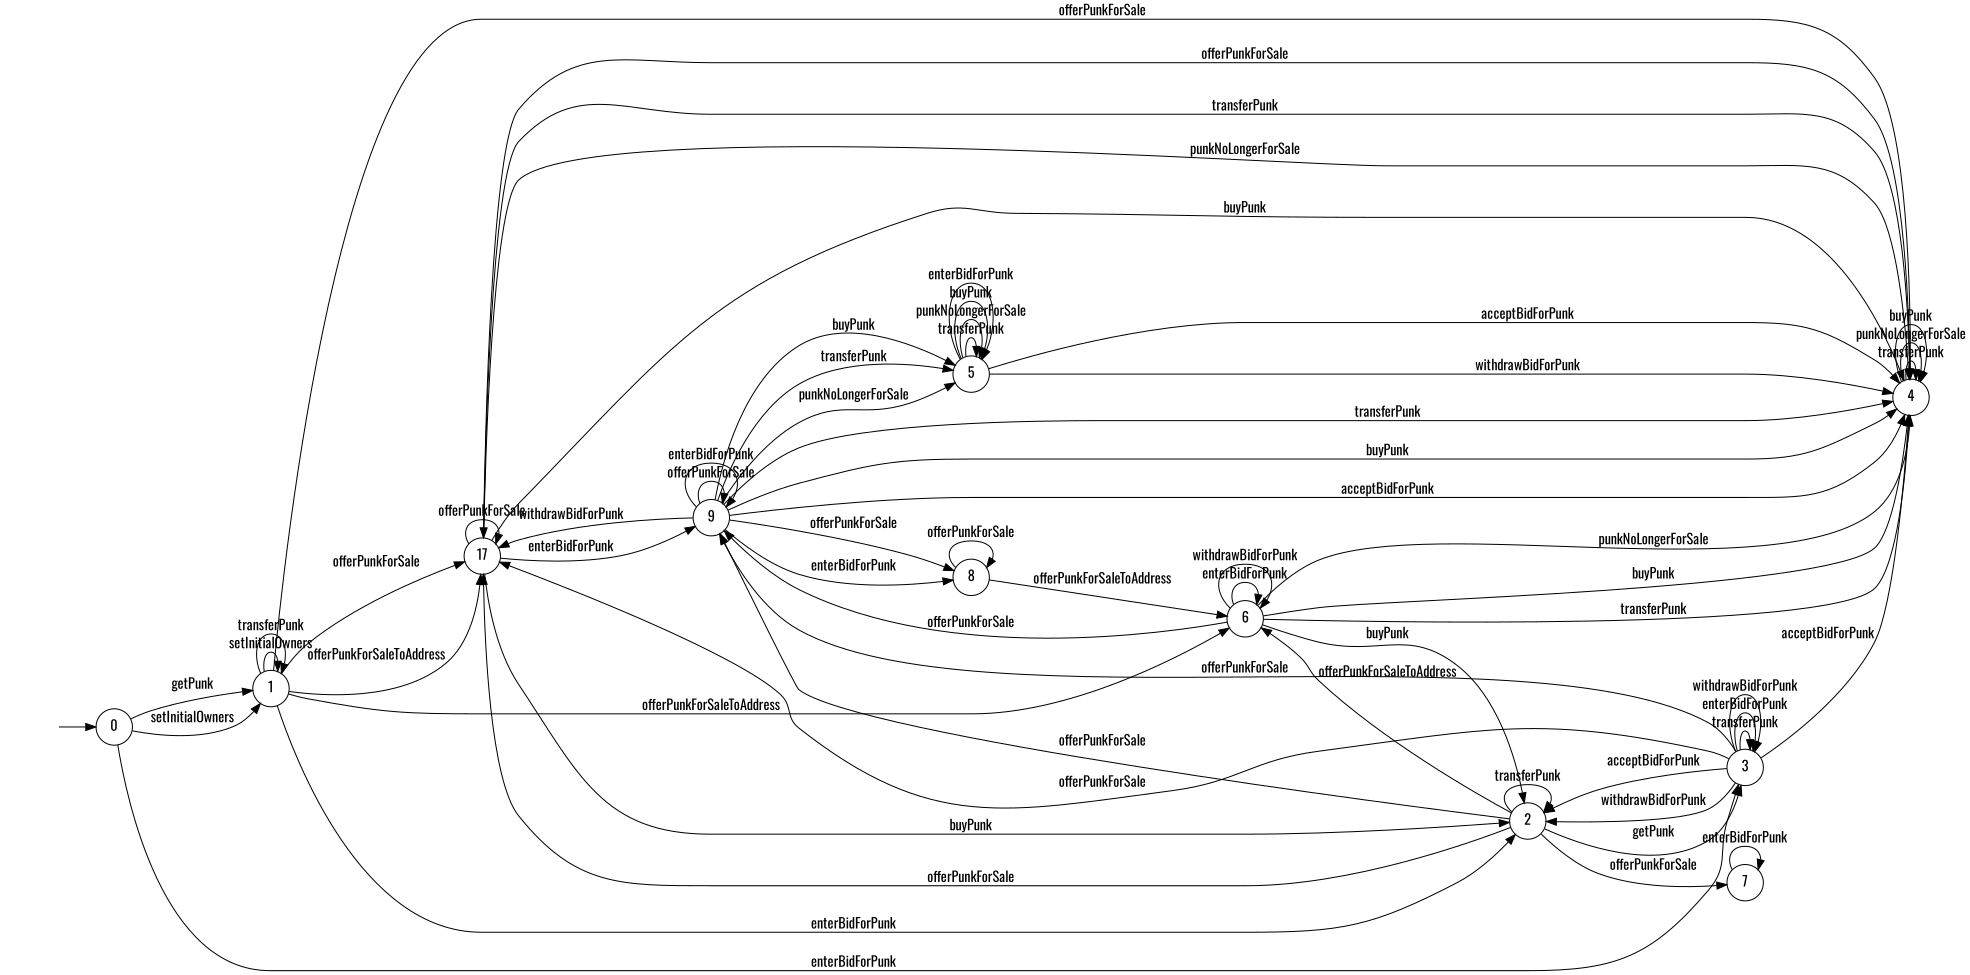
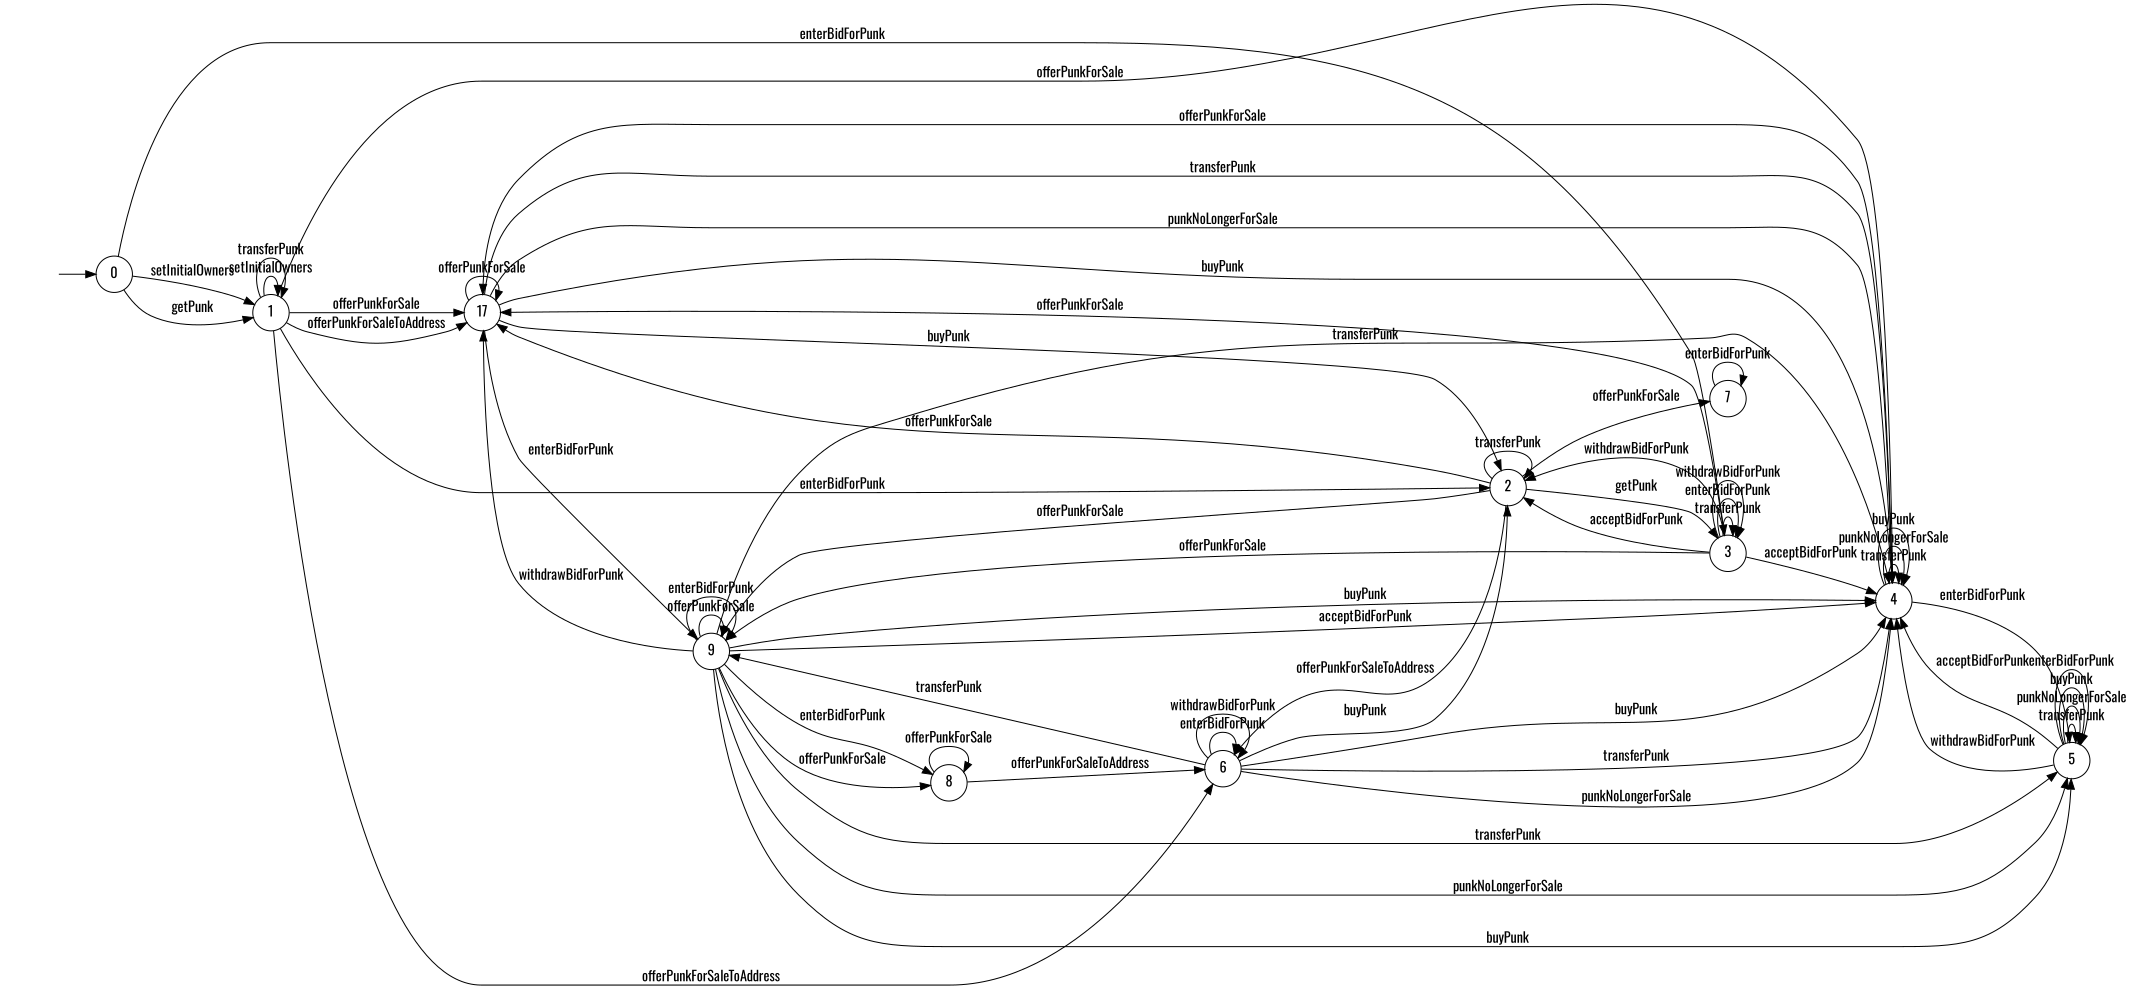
edge "6" -> "9": label "offerPunkForSale" -> "transferPunk"
edge "4" -> "5": added, label "enterBidForPunk"
